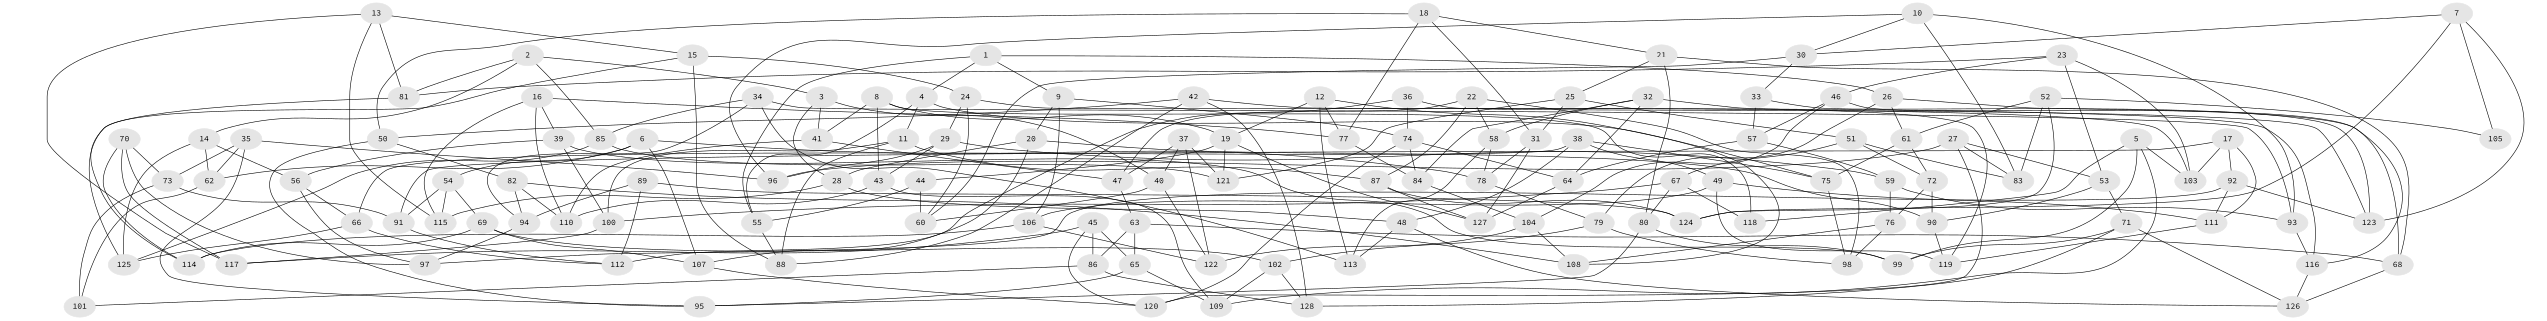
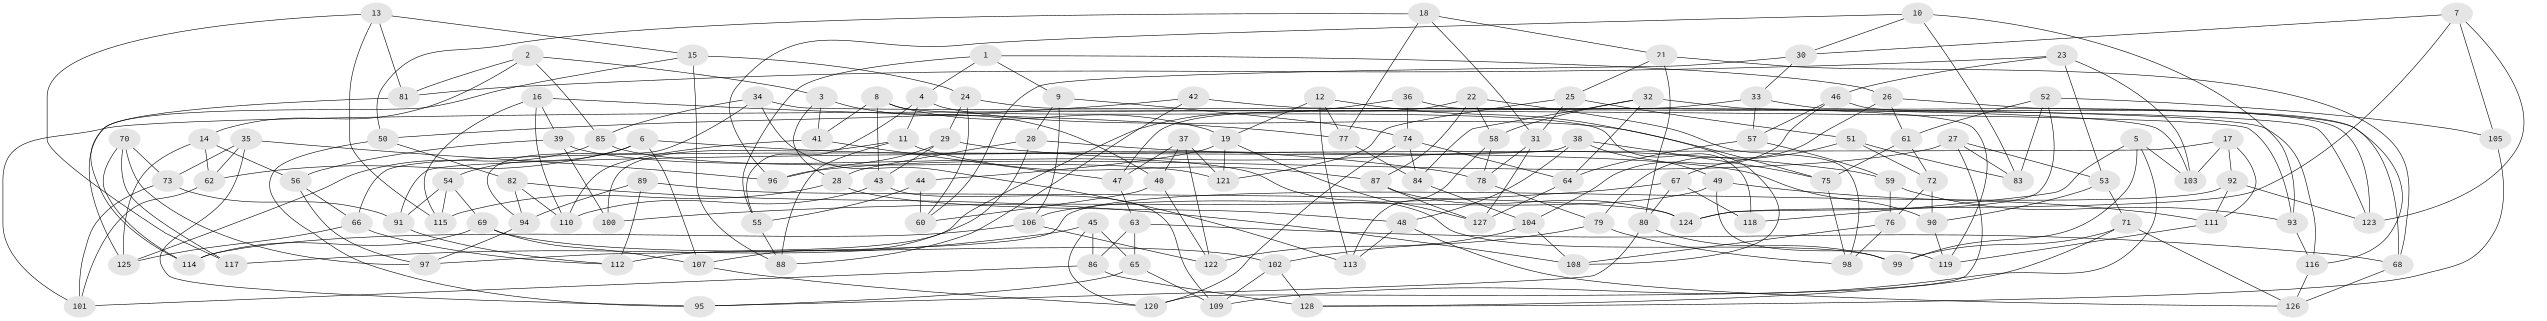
edge "33" -- "101": added
edge "42" -- "128": now "105" -- "128"
edge "100" -- "117": removed
